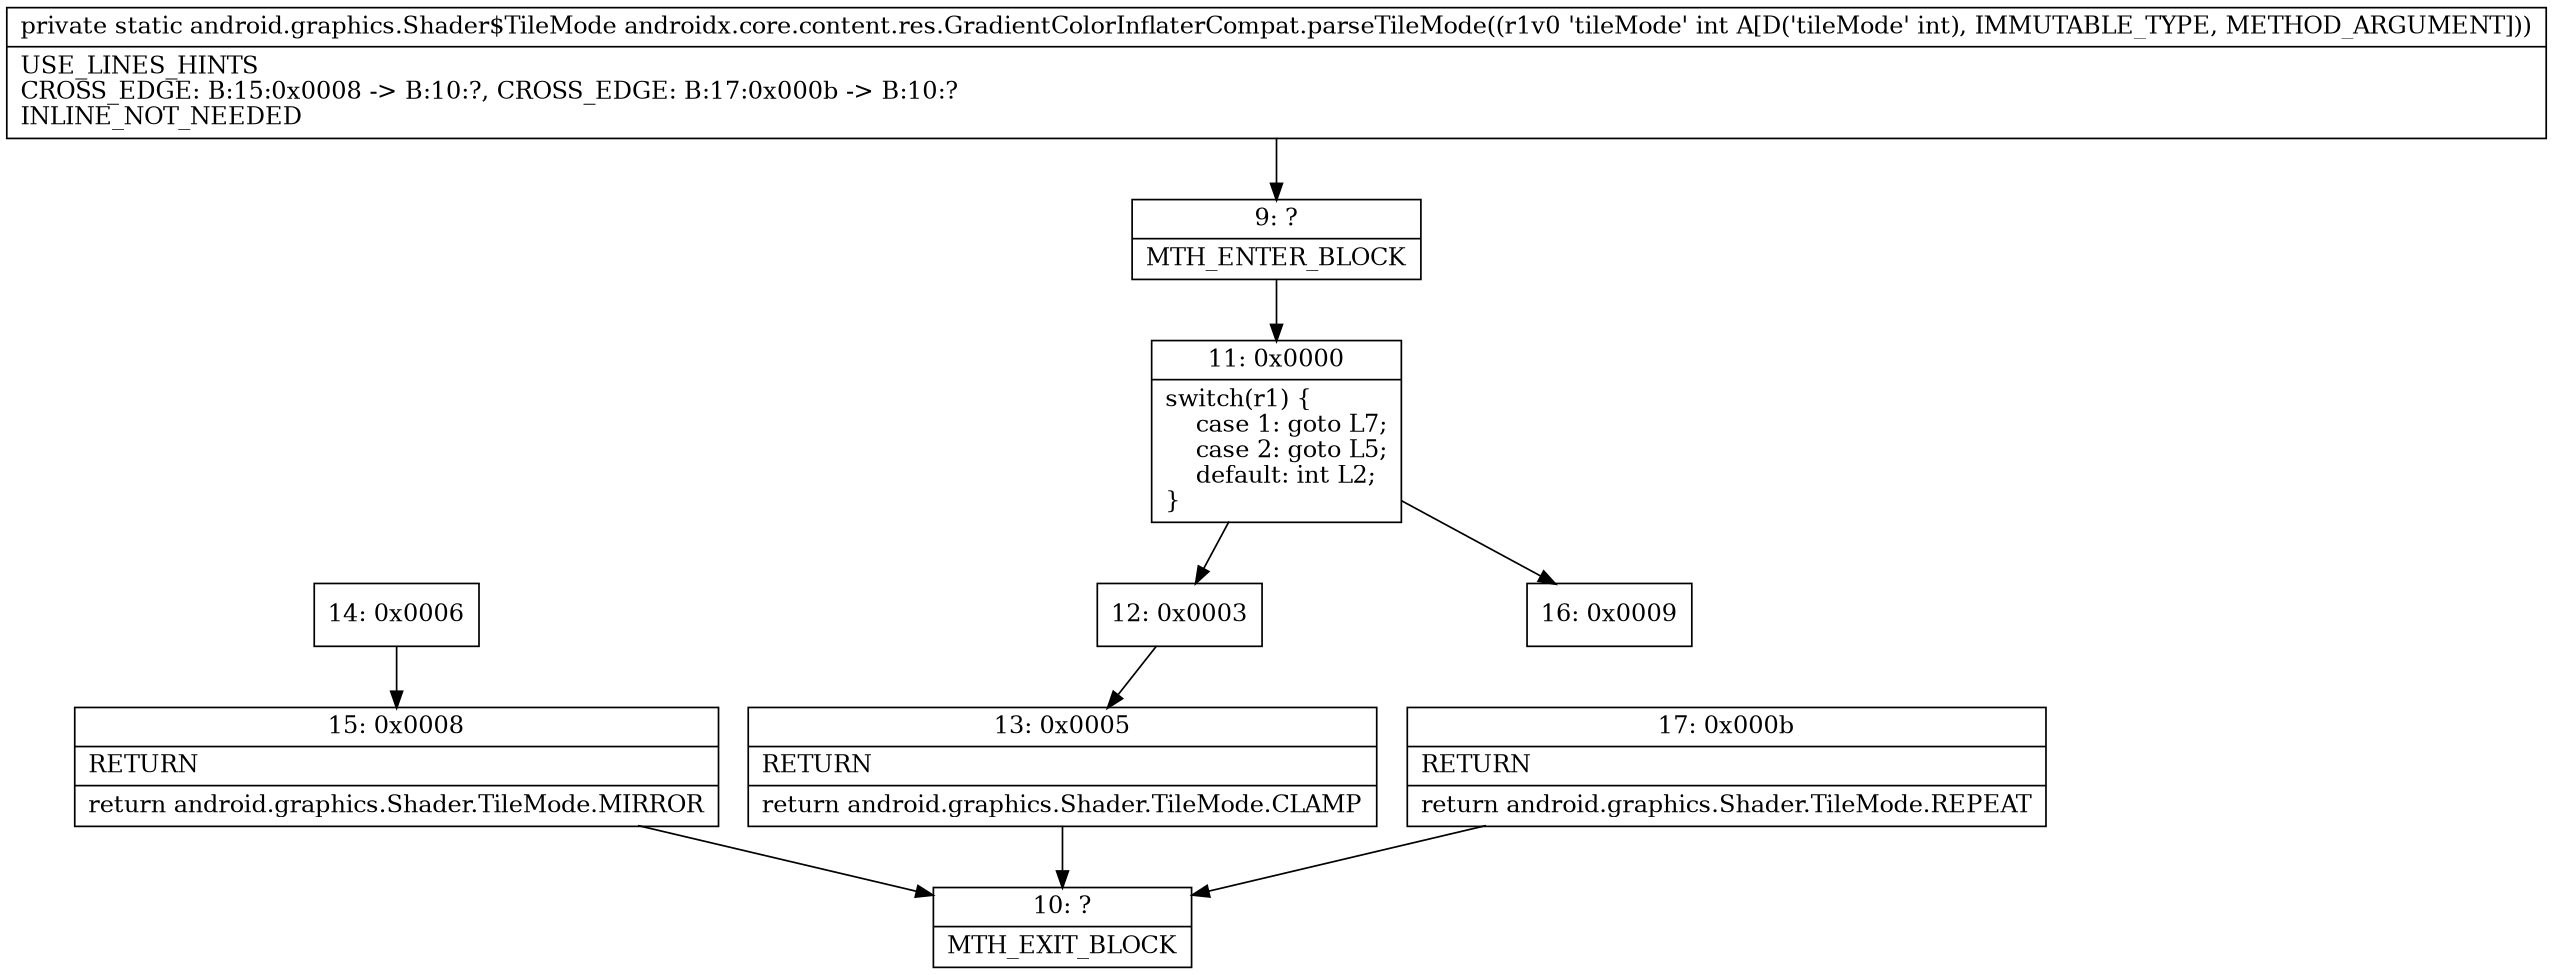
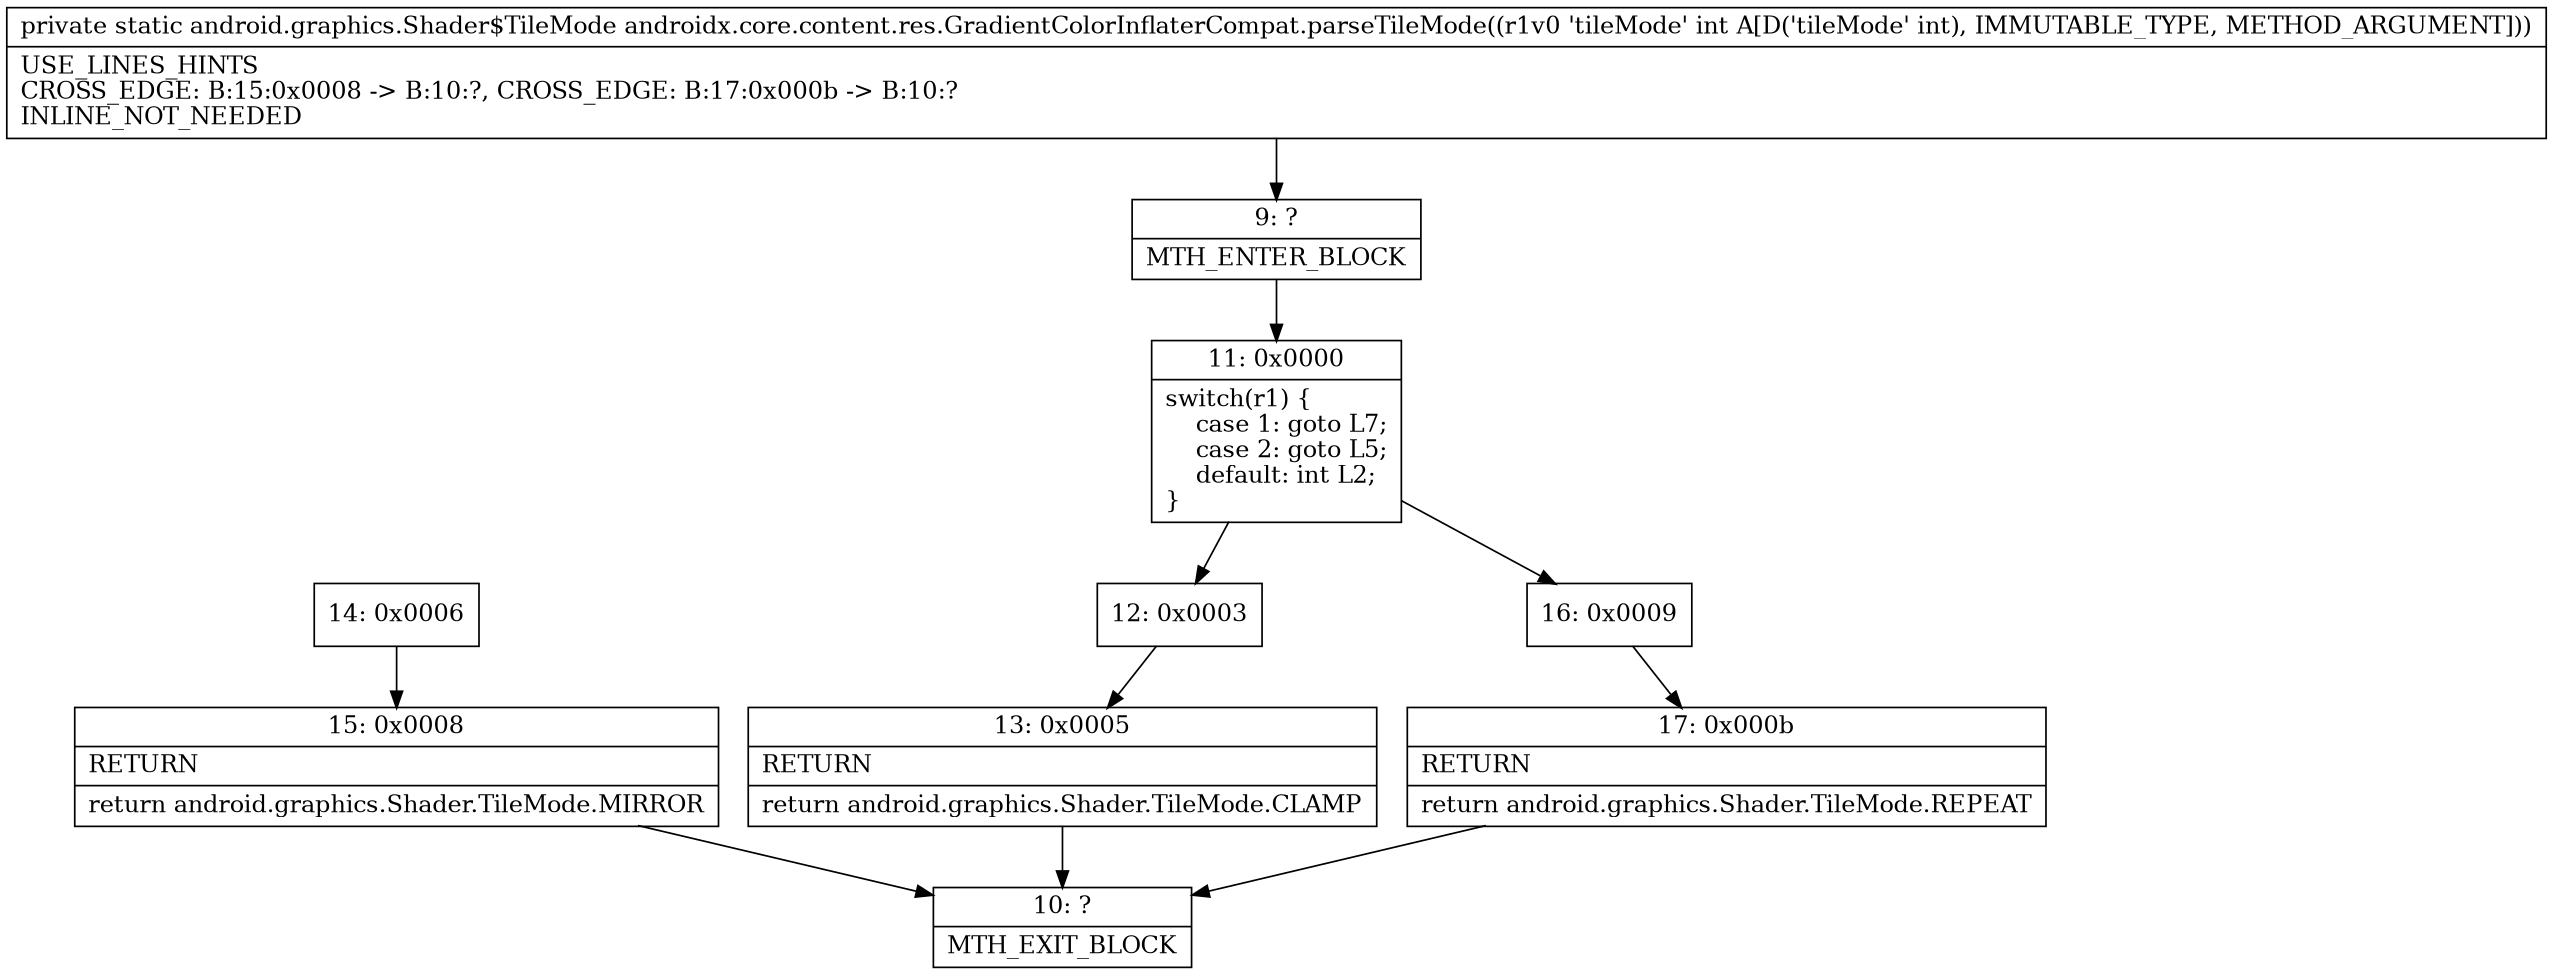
edge "16: 0x0009" -> "17: 0x000b": added
